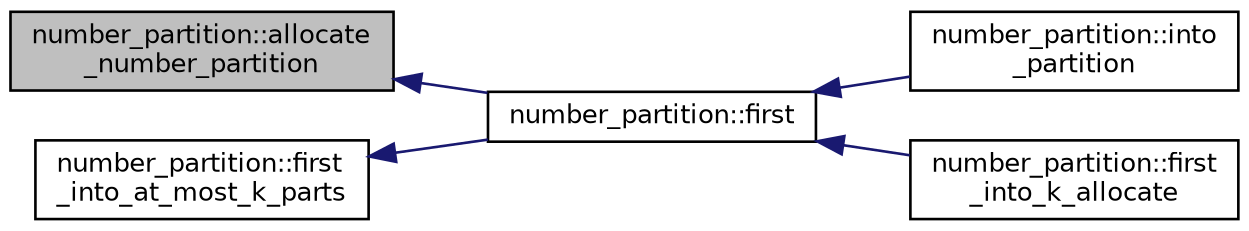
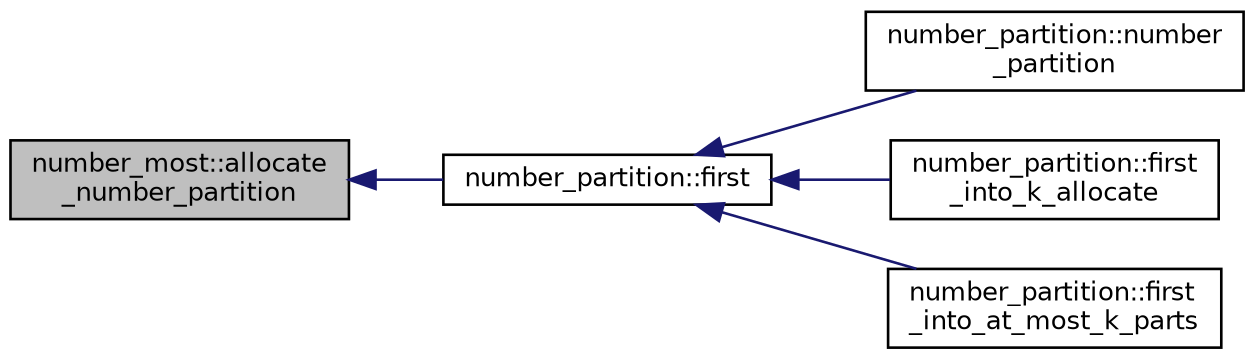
node "number_partition::allocate _number_partition": label "number_partition::allocate _number_partition" -> "number_most::allocate _number_partition"
node "number_partition::into _partition": label "number_partition::into _partition" -> "number_partition::number _partition"
edge "number_partition::first" -> "number_partition::first _into_at_most_k_parts": reversed
